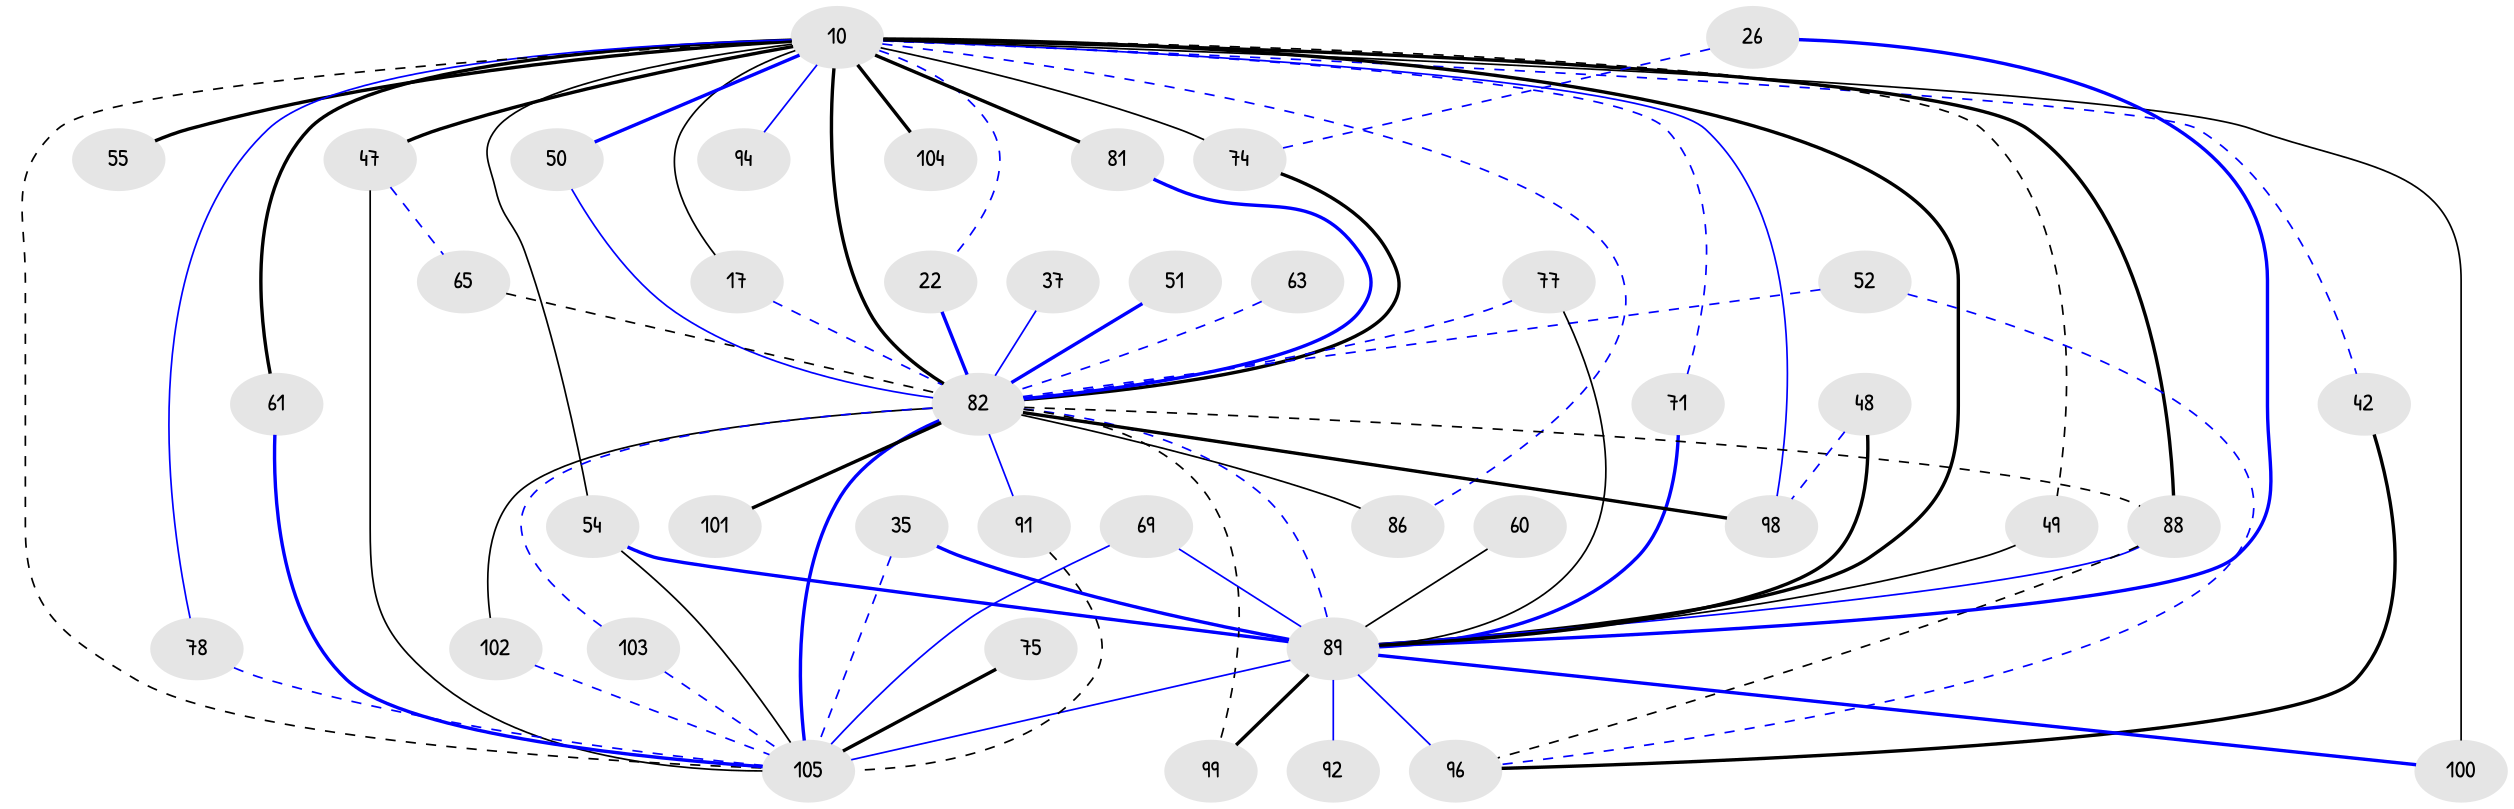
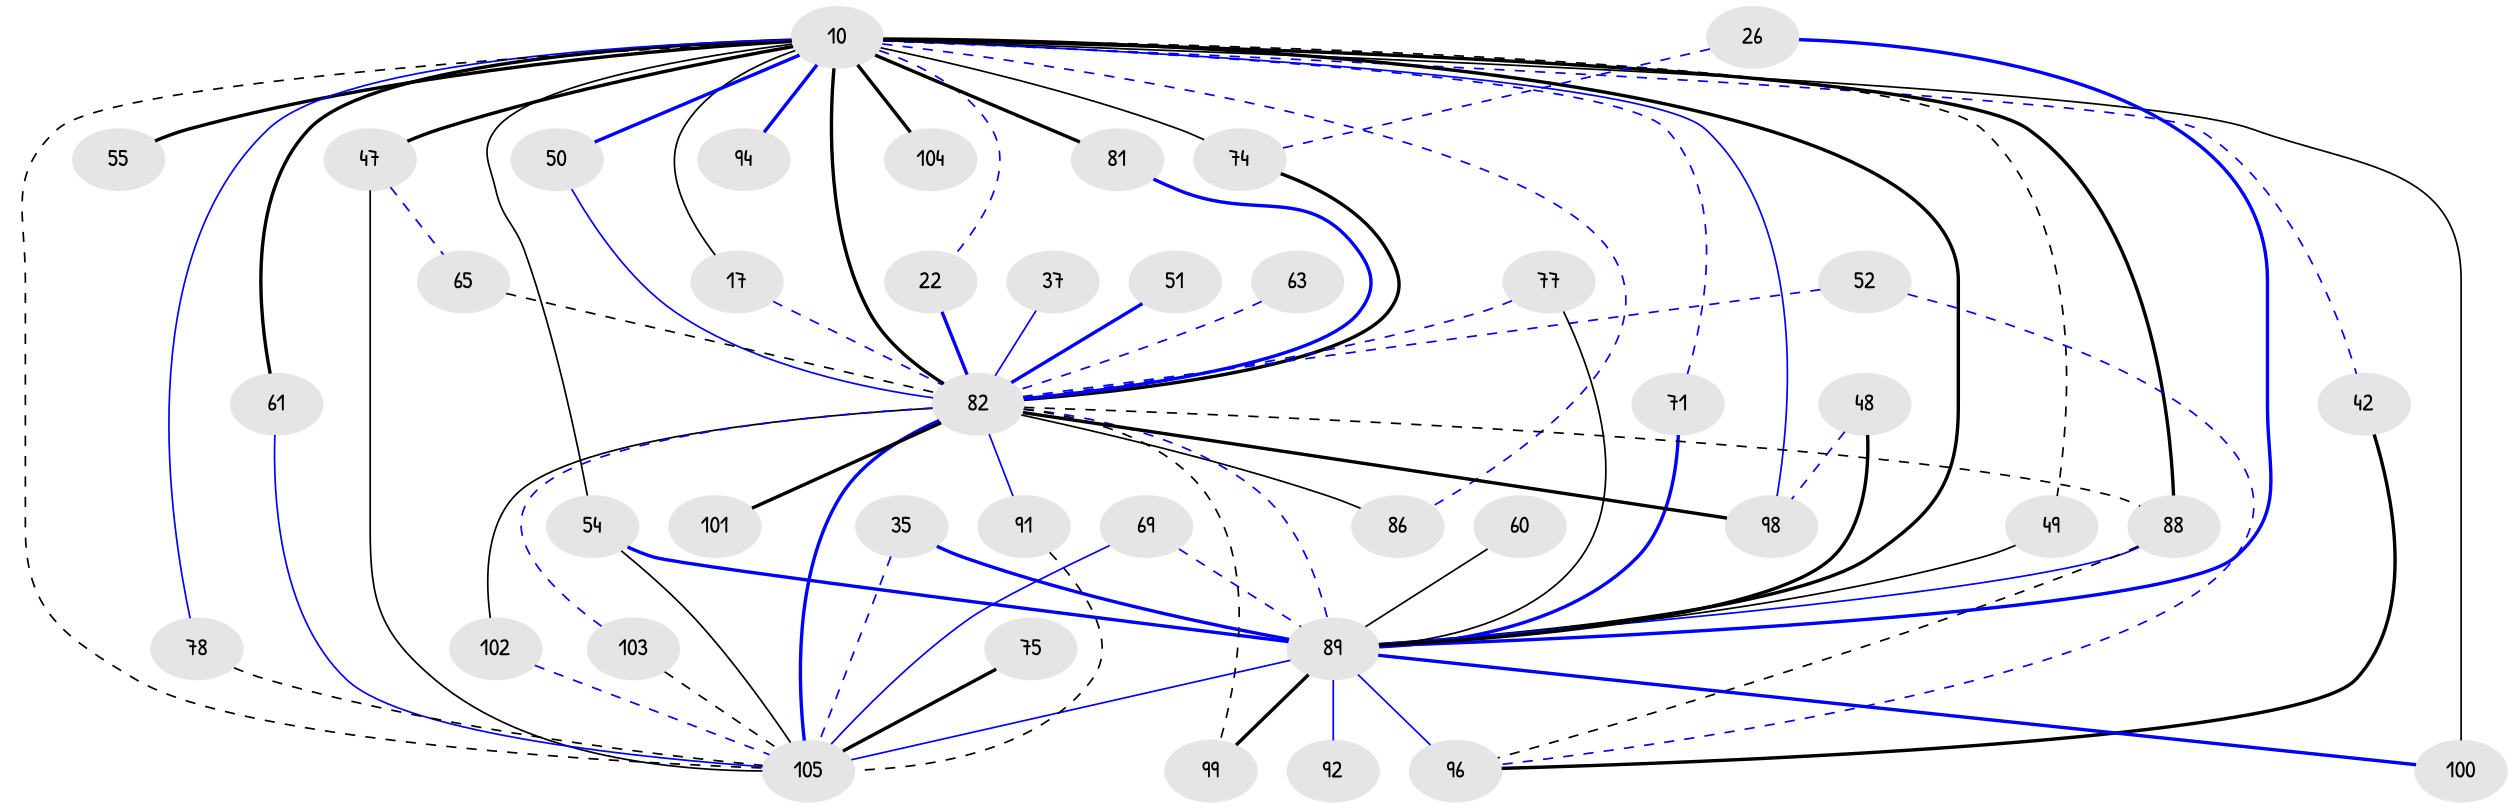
edge "10" -- "94": style solid -> bold
edge "69" -- "89": style solid -> dashed
edge "61" -- "105": style bold -> solid
edge "78" -- "105": color blue -> black
edge "103" -- "105": color blue -> black
